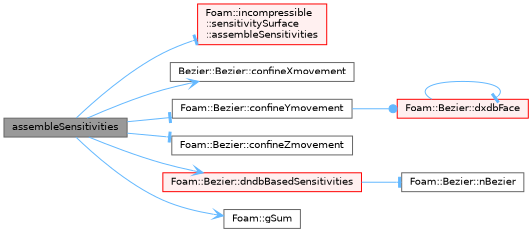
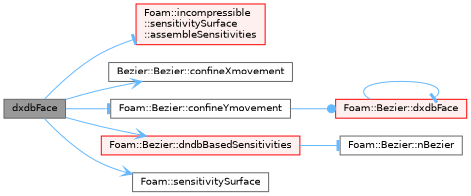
node "assembleSensitivities": label "assembleSensitivities" -> "dxdbFace"
node "Foam::Bezier::confineZmovement": removed
node "Foam::gSum": label "Foam::gSum" -> "Foam::sensitivitySurface"
